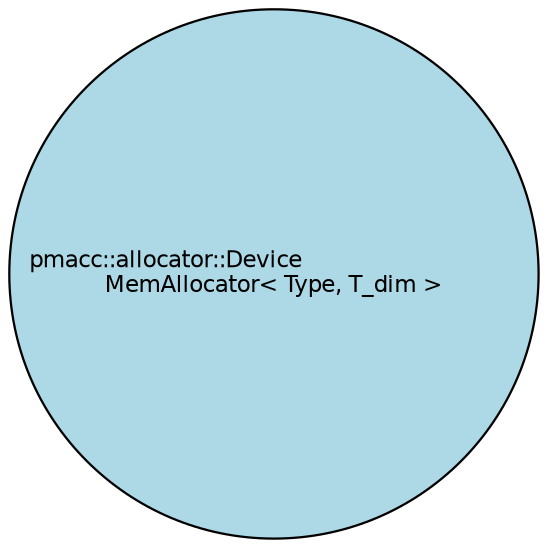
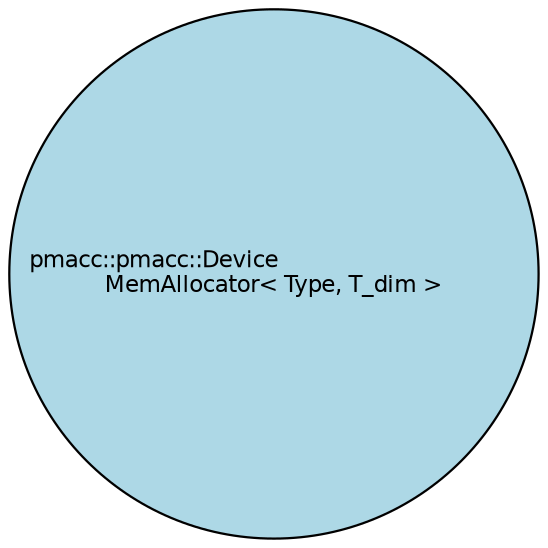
node "pmacc::allocator::Device MemAllocator< Type, T_dim >": label "pmacc::allocator::Device MemAllocator< Type, T_dim >" -> "pmacc::pmacc::Device MemAllocator< Type, T_dim >"
